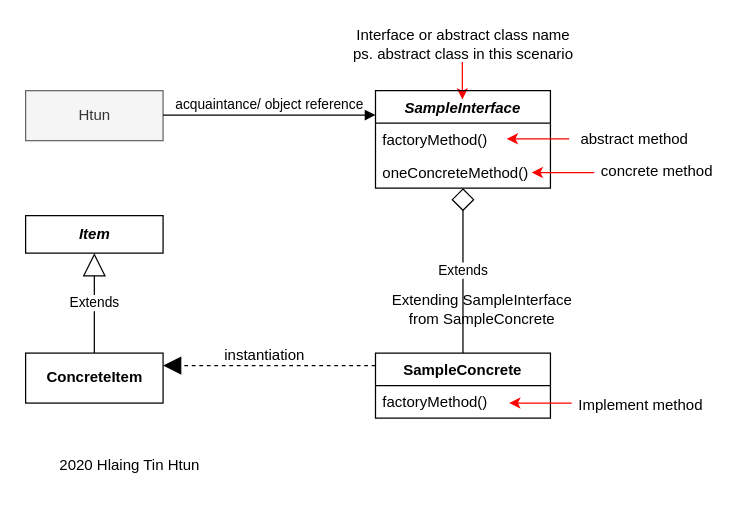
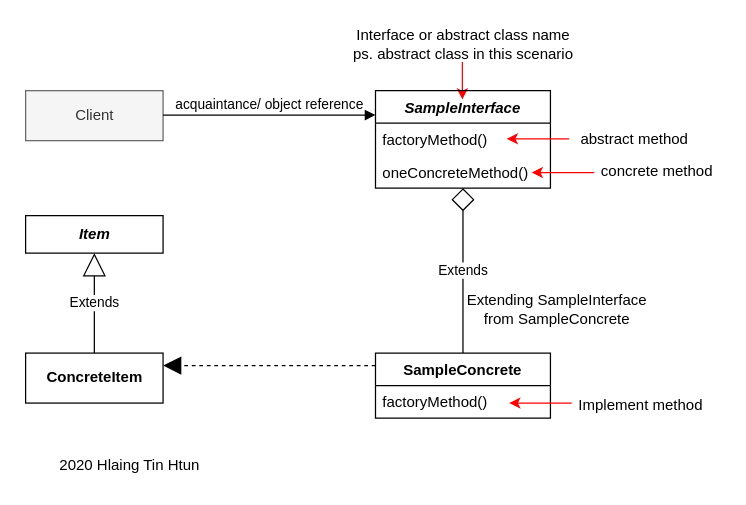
node "Htun": label "Htun" -> "Client"
node "Extending SampleInterface from SampleConcrete": moved (482, 309) -> (557, 309)
node "instantiation": removed
